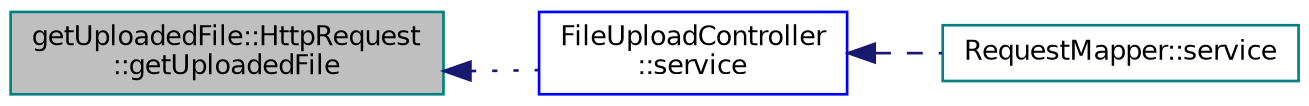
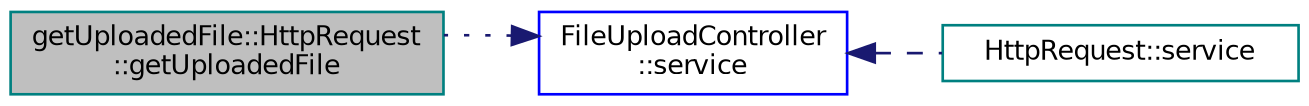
node "RequestMapper::service": label "RequestMapper::service" -> "HttpRequest::service"
edge "FileUploadController ::service" -> "getUploadedFile::HttpRequest ::getUploadedFile": reversed
